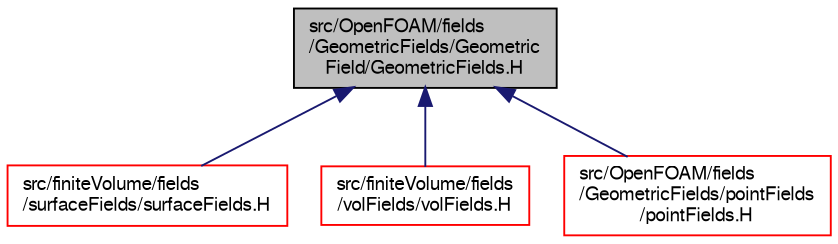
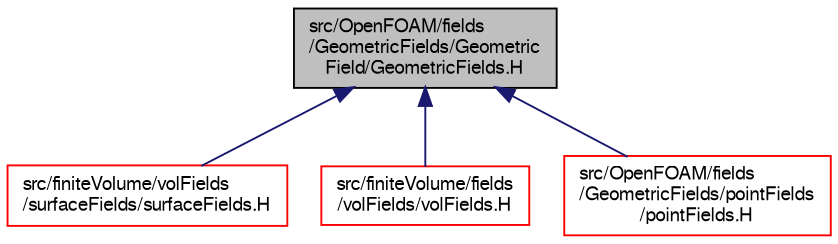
node "src/finiteVolume/fields /surfaceFields/surfaceFields.H": label "src/finiteVolume/fields /surfaceFields/surfaceFields.H" -> "src/finiteVolume/volFields /surfaceFields/surfaceFields.H"
